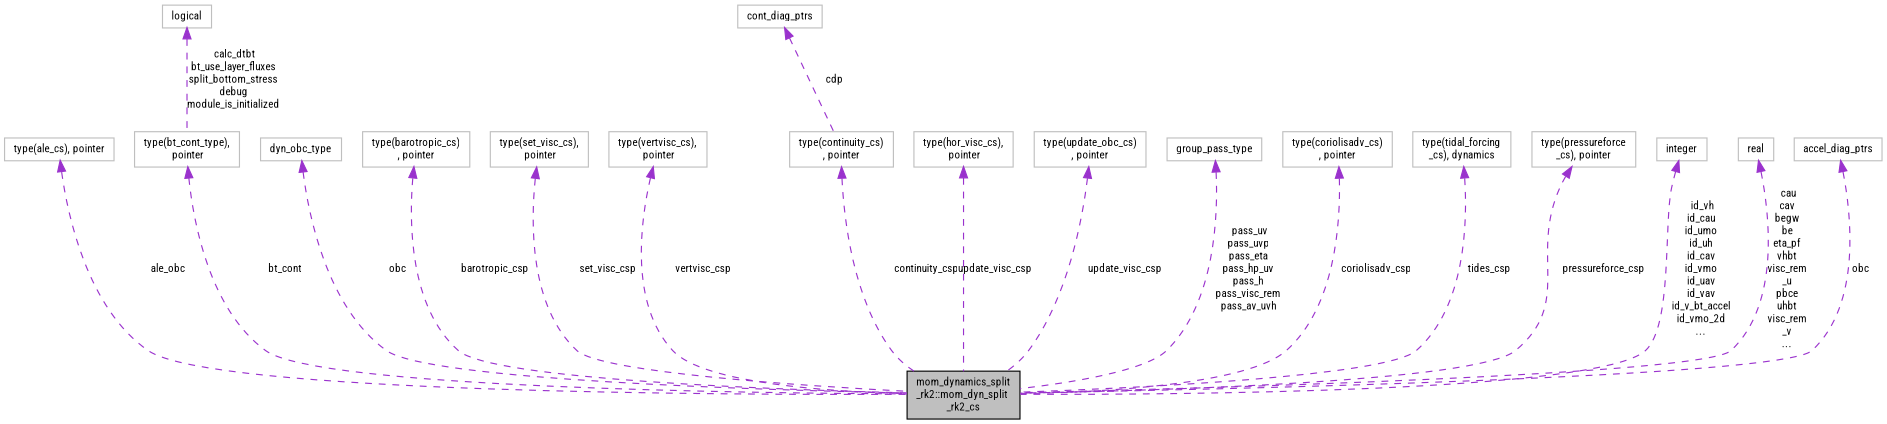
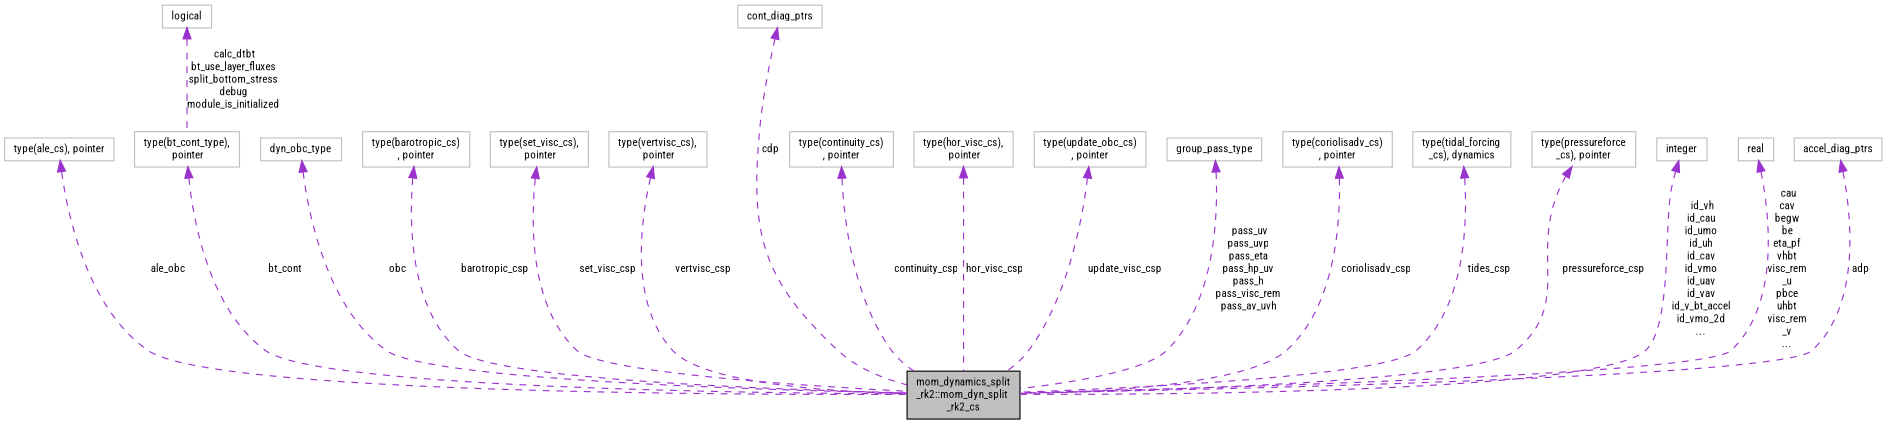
edge "type(continuity_cs) , pointer" -> "cont_diag_ptrs": now "mom_dynamics_split _rk2::mom_dyn_split _rk2_cs" -> "cont_diag_ptrs"
edge "mom_dynamics_split _rk2::mom_dyn_split _rk2_cs" -> "type(hor_visc_cs), pointer": label " update_visc_csp" -> " hor_visc_csp"
edge "mom_dynamics_split _rk2::mom_dyn_split _rk2_cs" -> "accel_diag_ptrs": label " obc" -> " adp"
